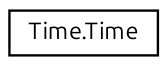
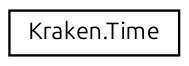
node "Time.Time": label "Time.Time" -> "Kraken.Time"
